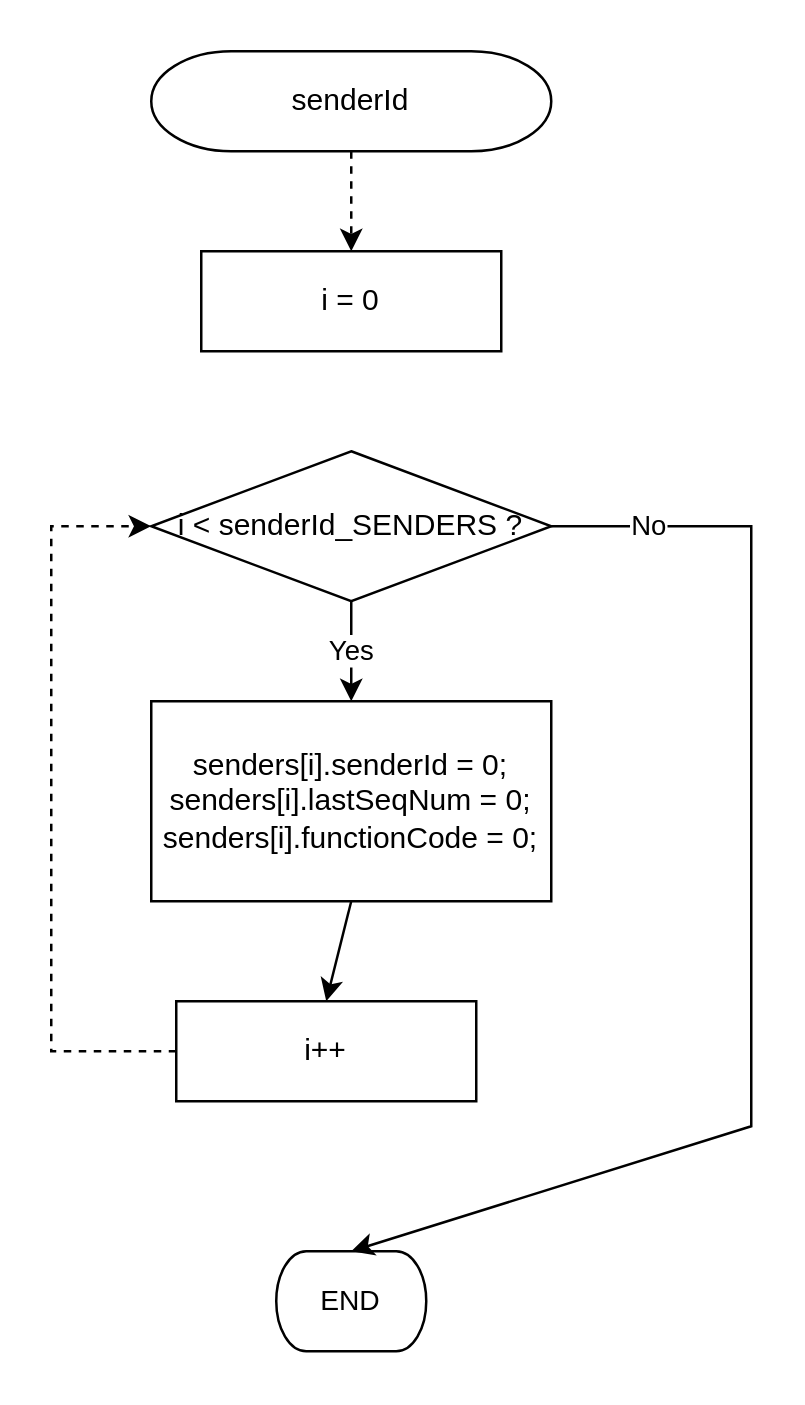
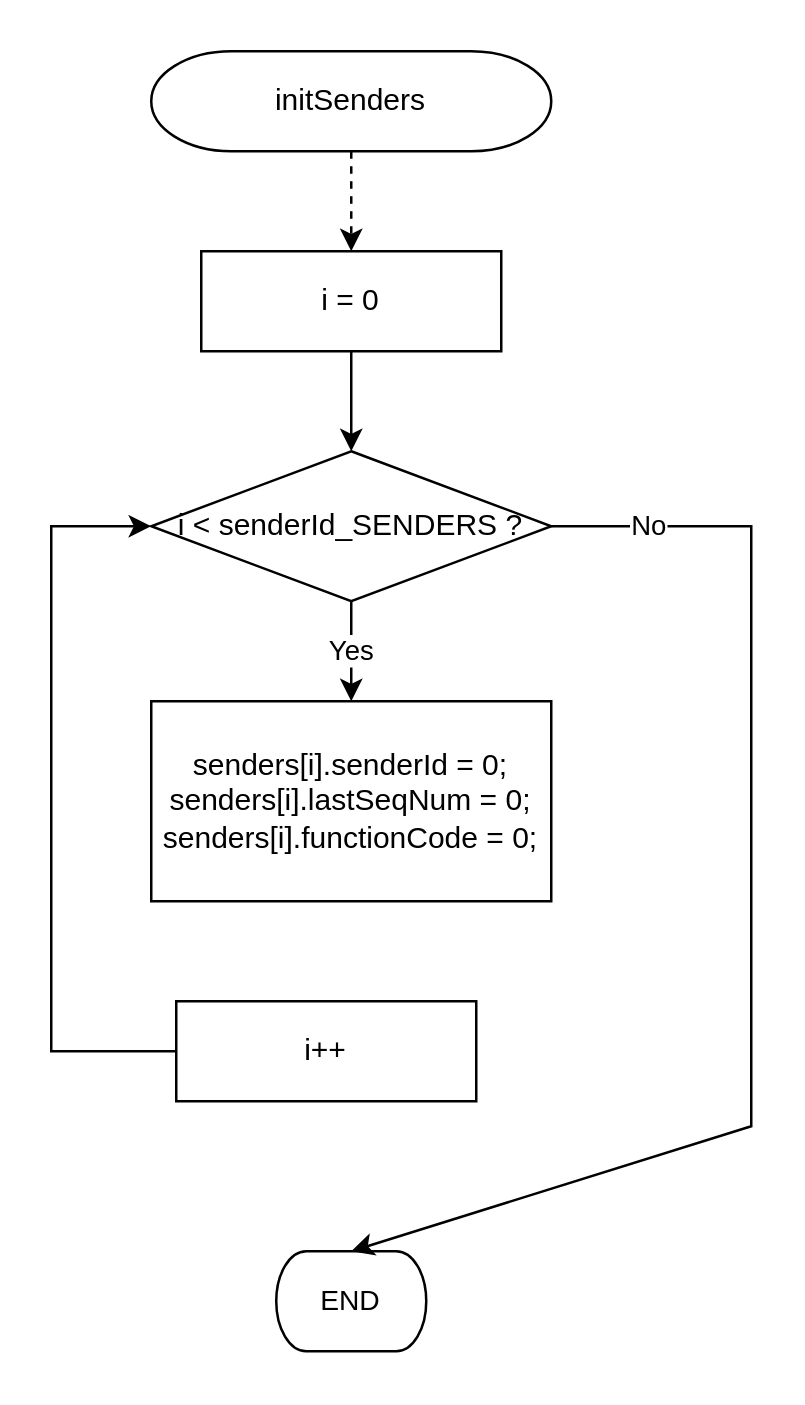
node "senderId": label "senderId" -> "initSenders"
edge "i = 0" -> "i < senderId_SENDERS ?": added
edge "i++" -> "i < senderId_SENDERS ?": style dashed -> solid
edge "senders[i].senderId = 0; senders[i].lastSeqNum = 0; senders[i].functionCode = 0;" -> "i++": removed
